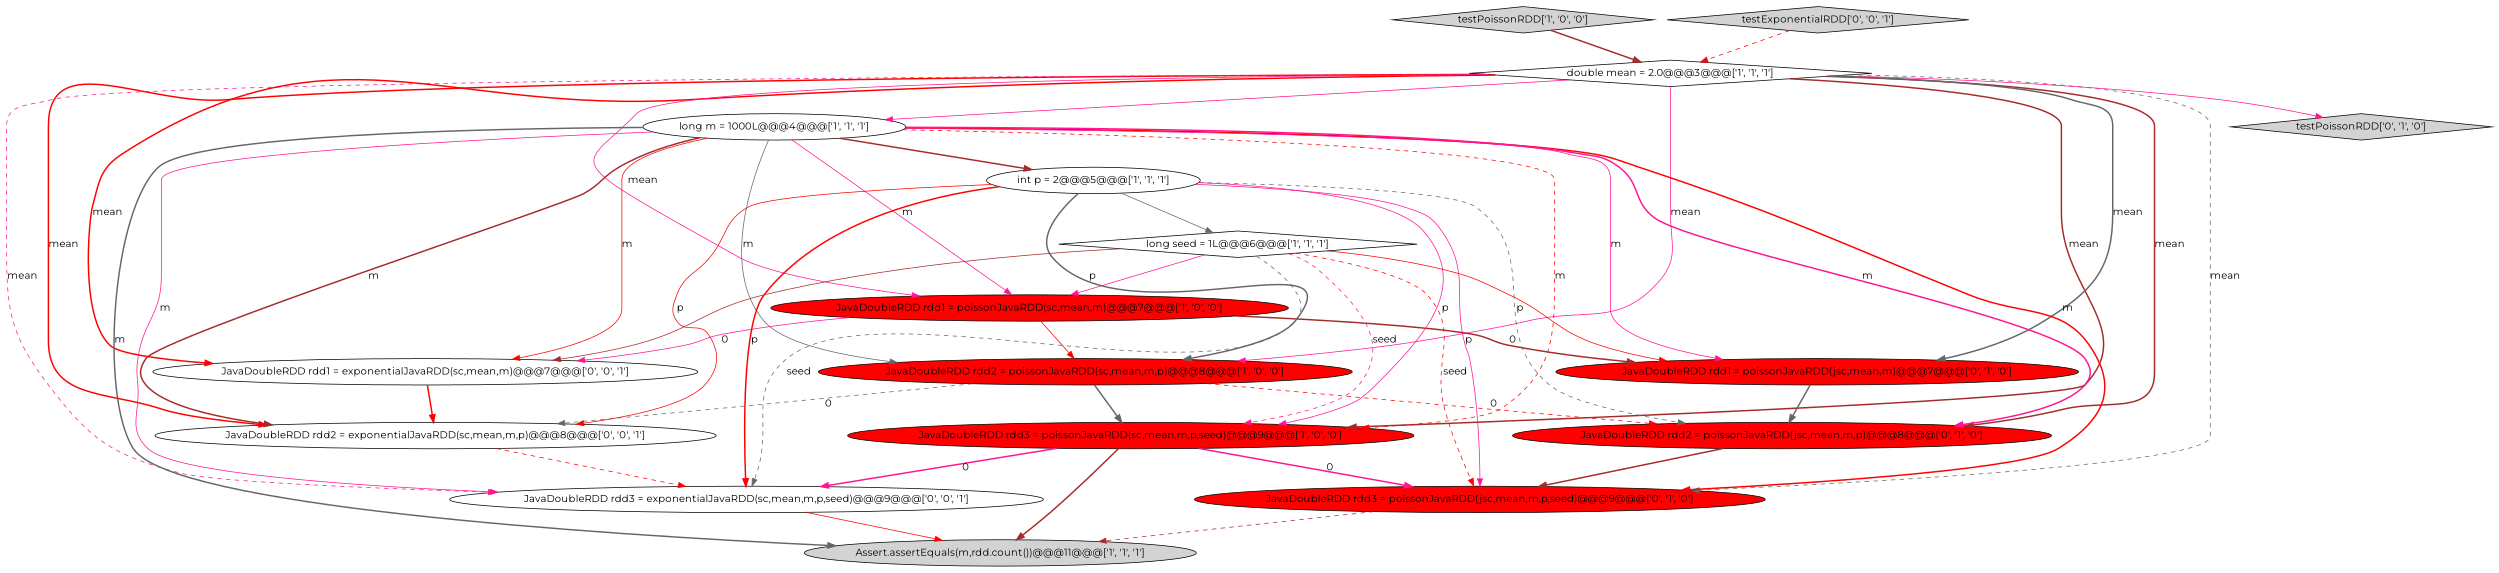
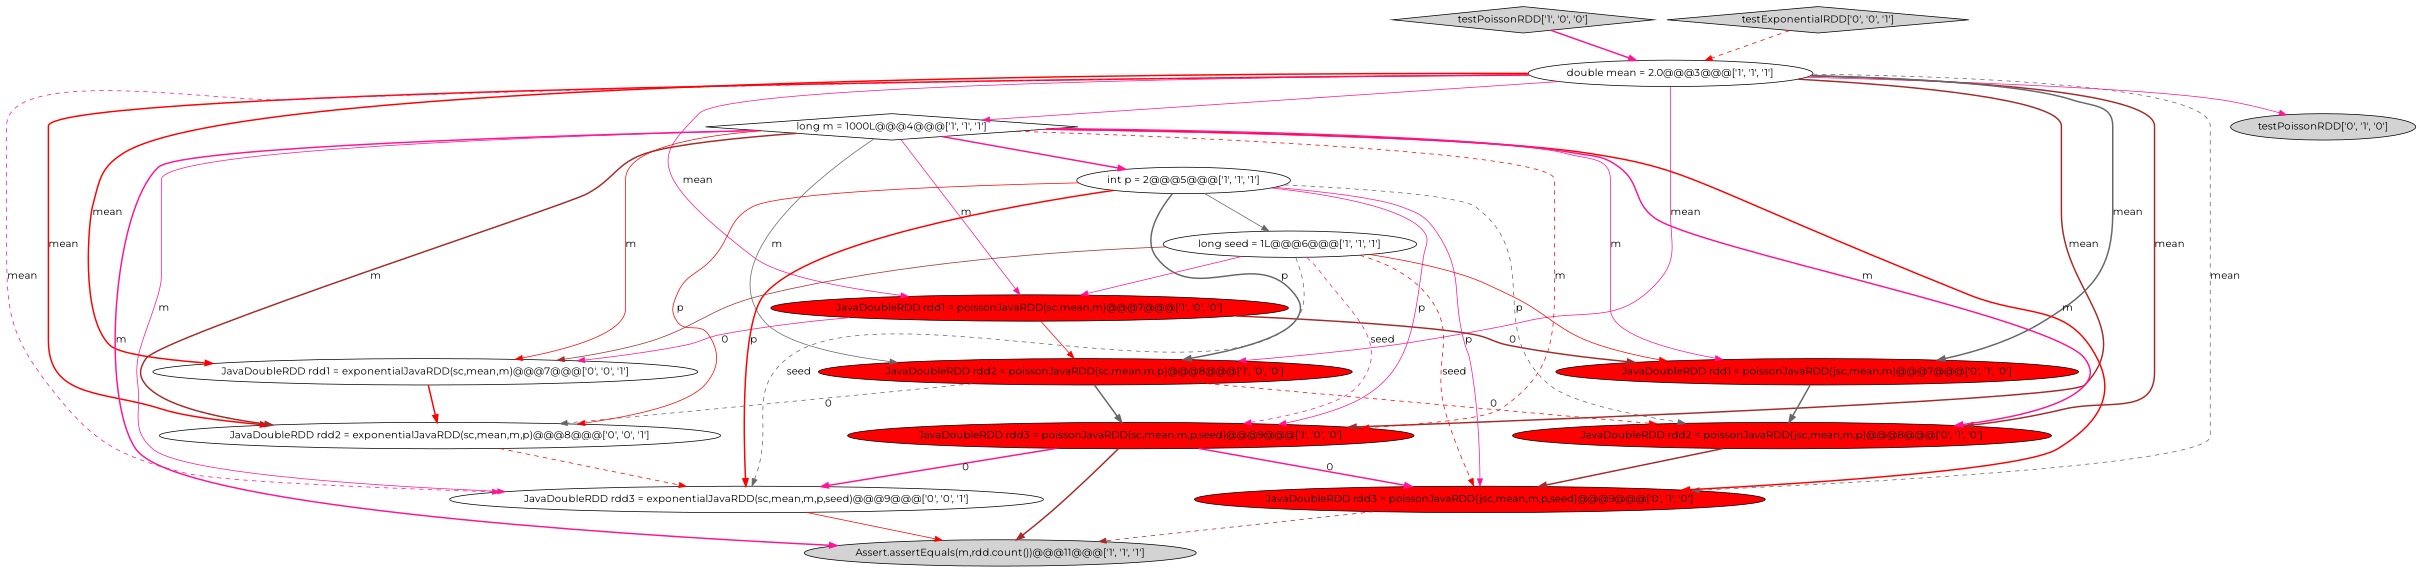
edge "testPoissonRDD['1', '0', '0']" -> "double mean = 2.0@@@3@@@['1', '1', '1']": color brown -> deeppink
node "double mean = 2.0@@@3@@@['1', '1', '1']": shape diamond -> ellipse
node "long m = 1000L@@@4@@@['1', '1', '1']": shape ellipse -> diamond
node "testPoissonRDD['0', '1', '0']": shape diamond -> ellipse
edge "long m = 1000L@@@4@@@['1', '1', '1']" -> "int p = 2@@@5@@@['1', '1', '1']": color brown -> deeppink
node "long seed = 1L@@@6@@@['1', '1', '1']": shape diamond -> ellipse
edge "long m = 1000L@@@4@@@['1', '1', '1']" -> "Assert.assertEquals(m,rdd.count())@@@11@@@['1', '1', '1']": color gray40 -> deeppink
